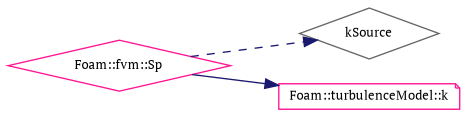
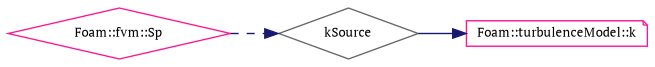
edge "Foam::fvm::Sp" -> "Foam::turbulenceModel::k": now "kSource" -> "Foam::turbulenceModel::k"
